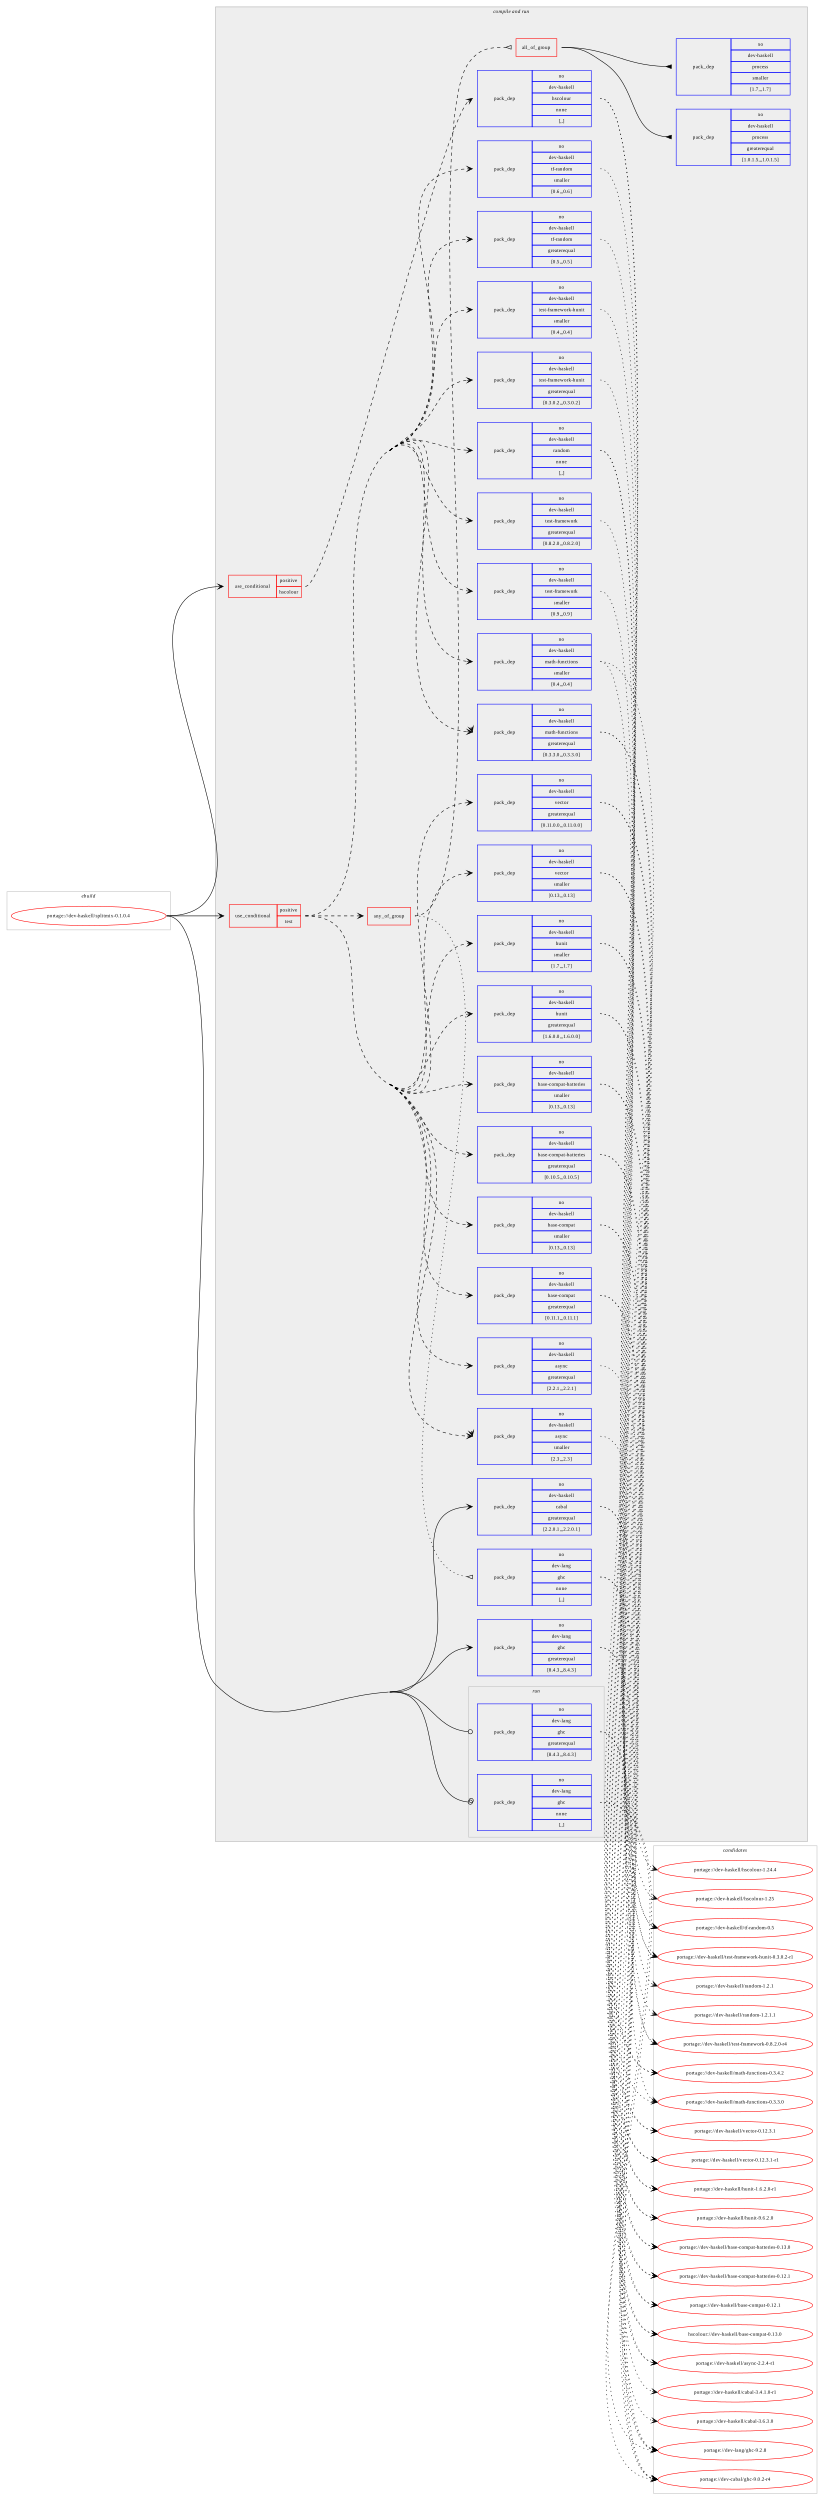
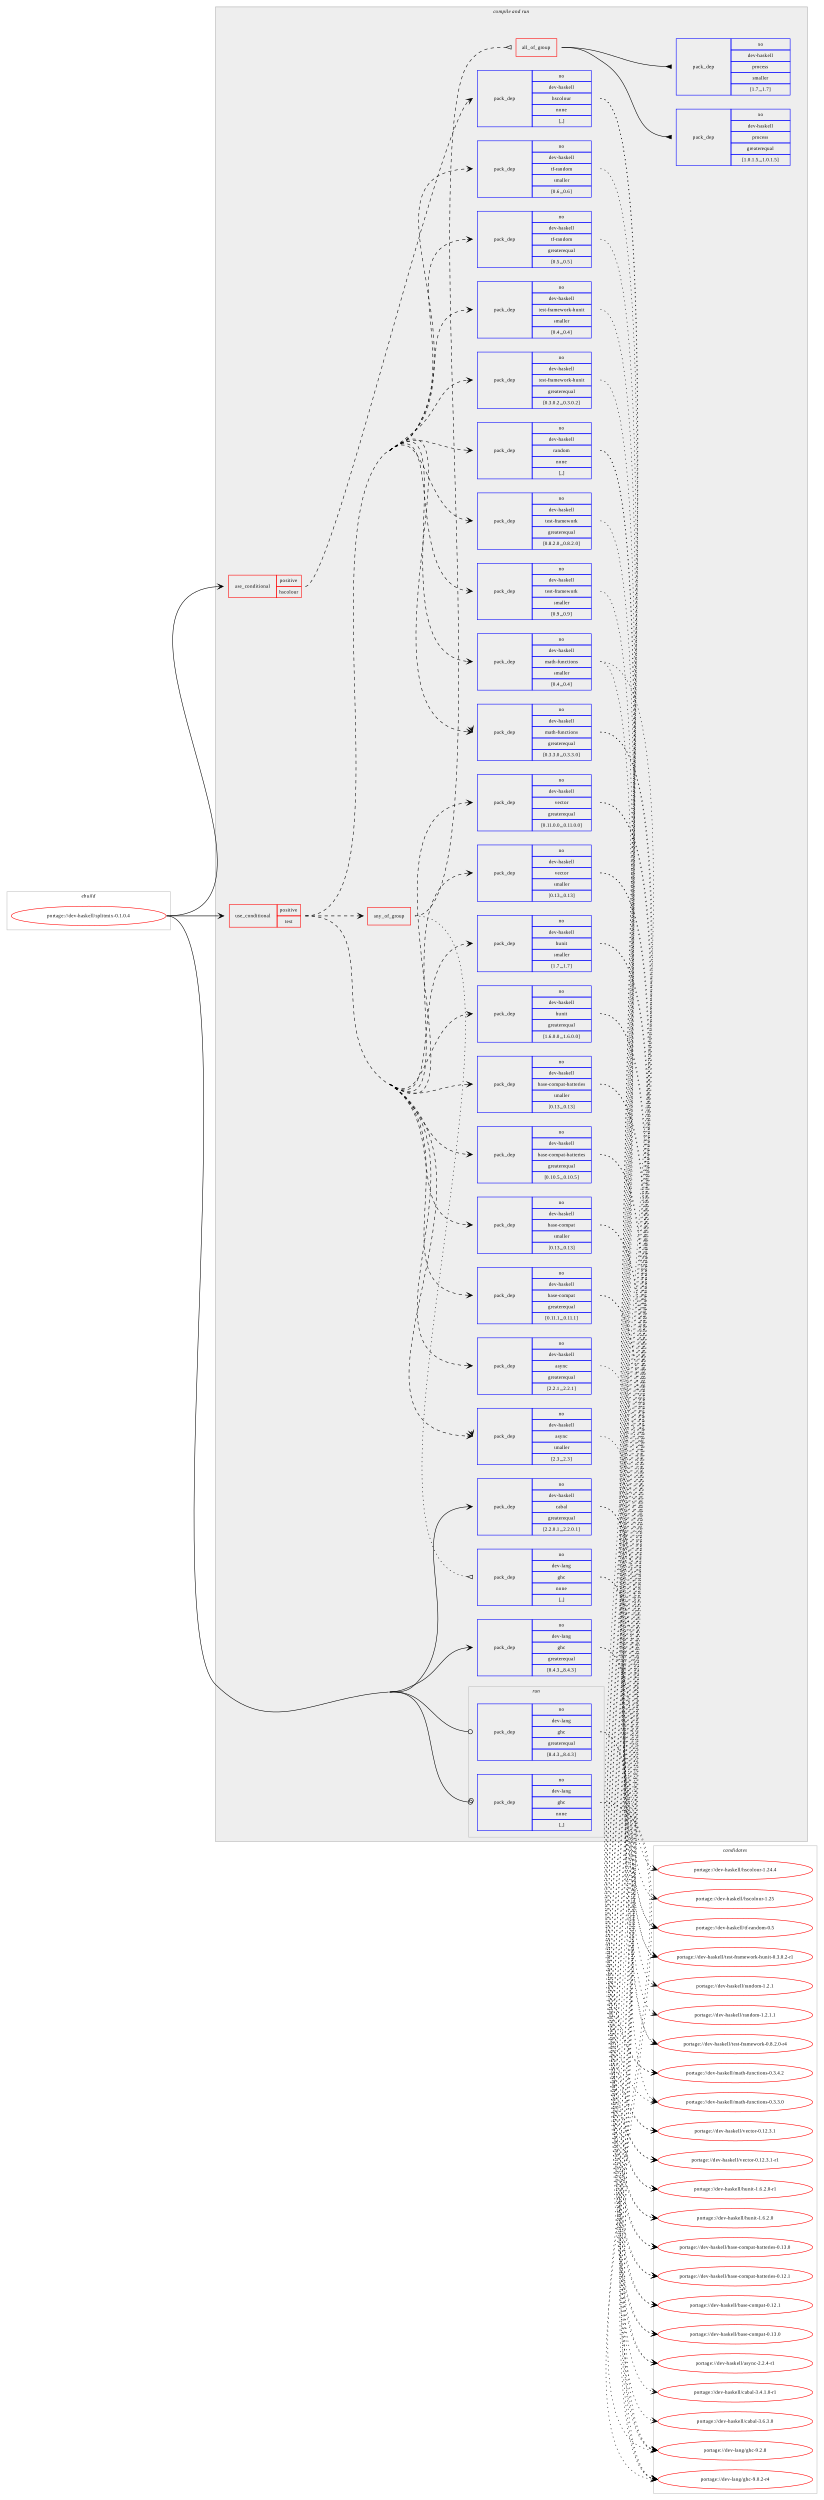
node "portage://dev-haskell/hunit-9.6.2.0": label "portage://dev-haskell/hunit-9.6.2.0" -> "portage://dev-haskell/hunit-1.6.2.0"
node "hscolour://dev-haskell/base-compat-0.13.0": label "hscolour://dev-haskell/base-compat-0.13.0" -> "portage://dev-haskell/base-compat-0.13.0"
node "portage://dev-cabal/ghc-9.0.2-r4": label "portage://dev-cabal/ghc-9.0.2-r4" -> "portage://dev-lang/ghc-9.0.2-r4"
